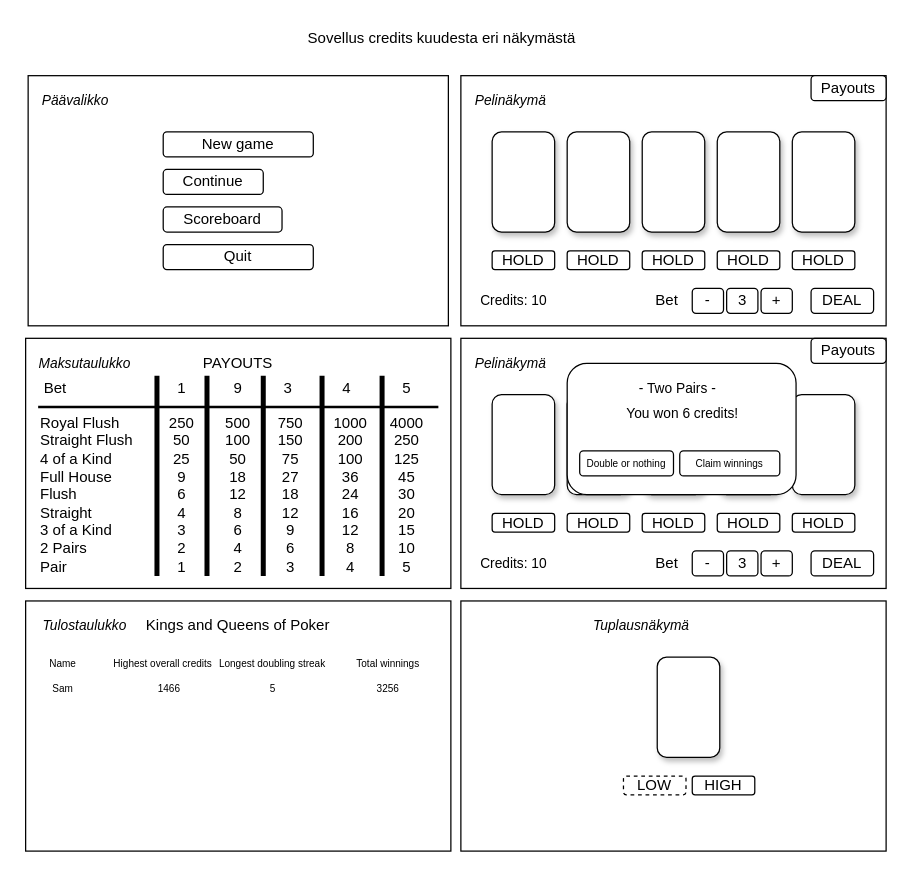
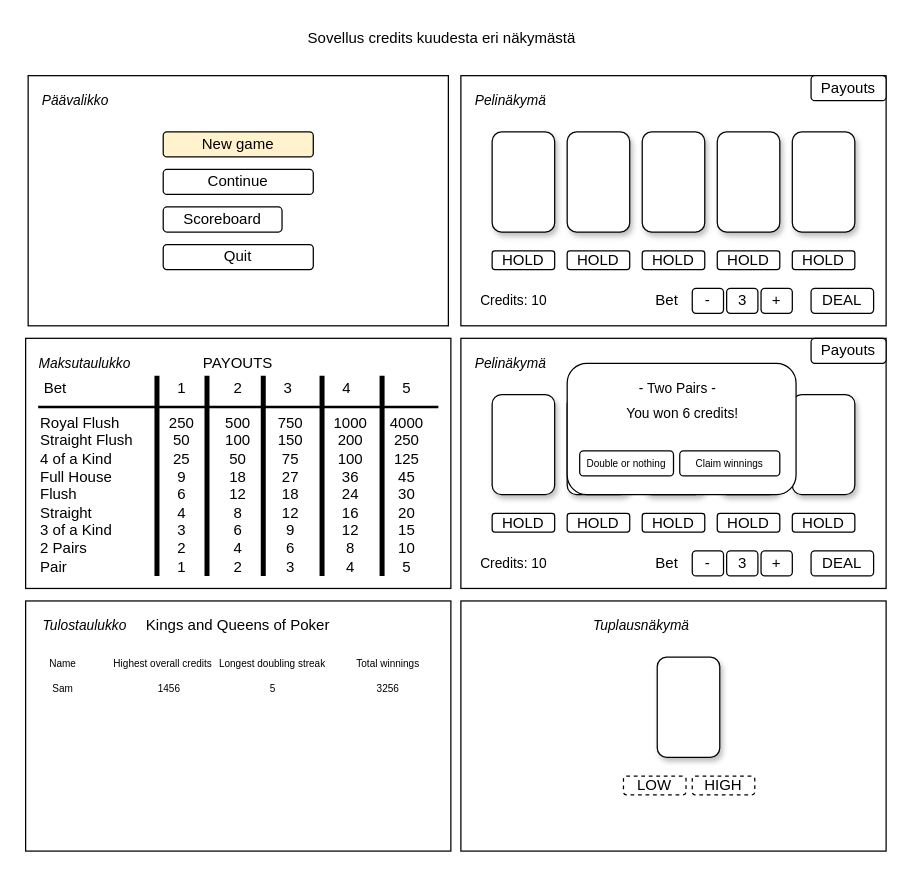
node "New game": fillcolor #ffffff -> #fff2cc
node "Continue": size 100x25 -> 150x25
node "9": label "9" -> "2"
node "1466": label "1466" -> "1456"
node "HIGH": style solid -> dashed
